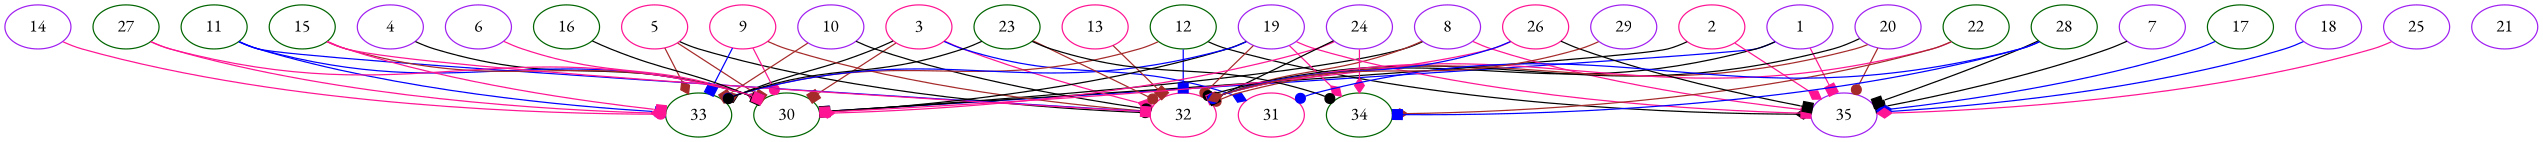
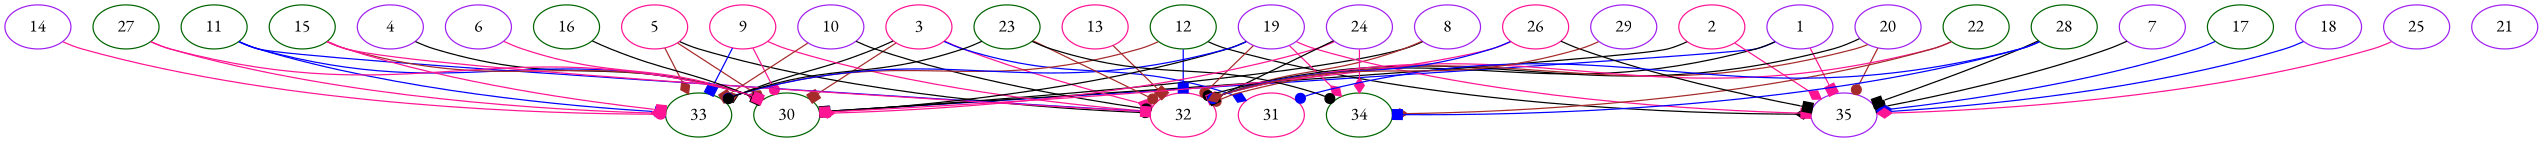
edge "5" -> "30": arrowhead box -> diamond
edge "8" -> "35": removed
edge "9" -> "32": color brown -> deeppink
